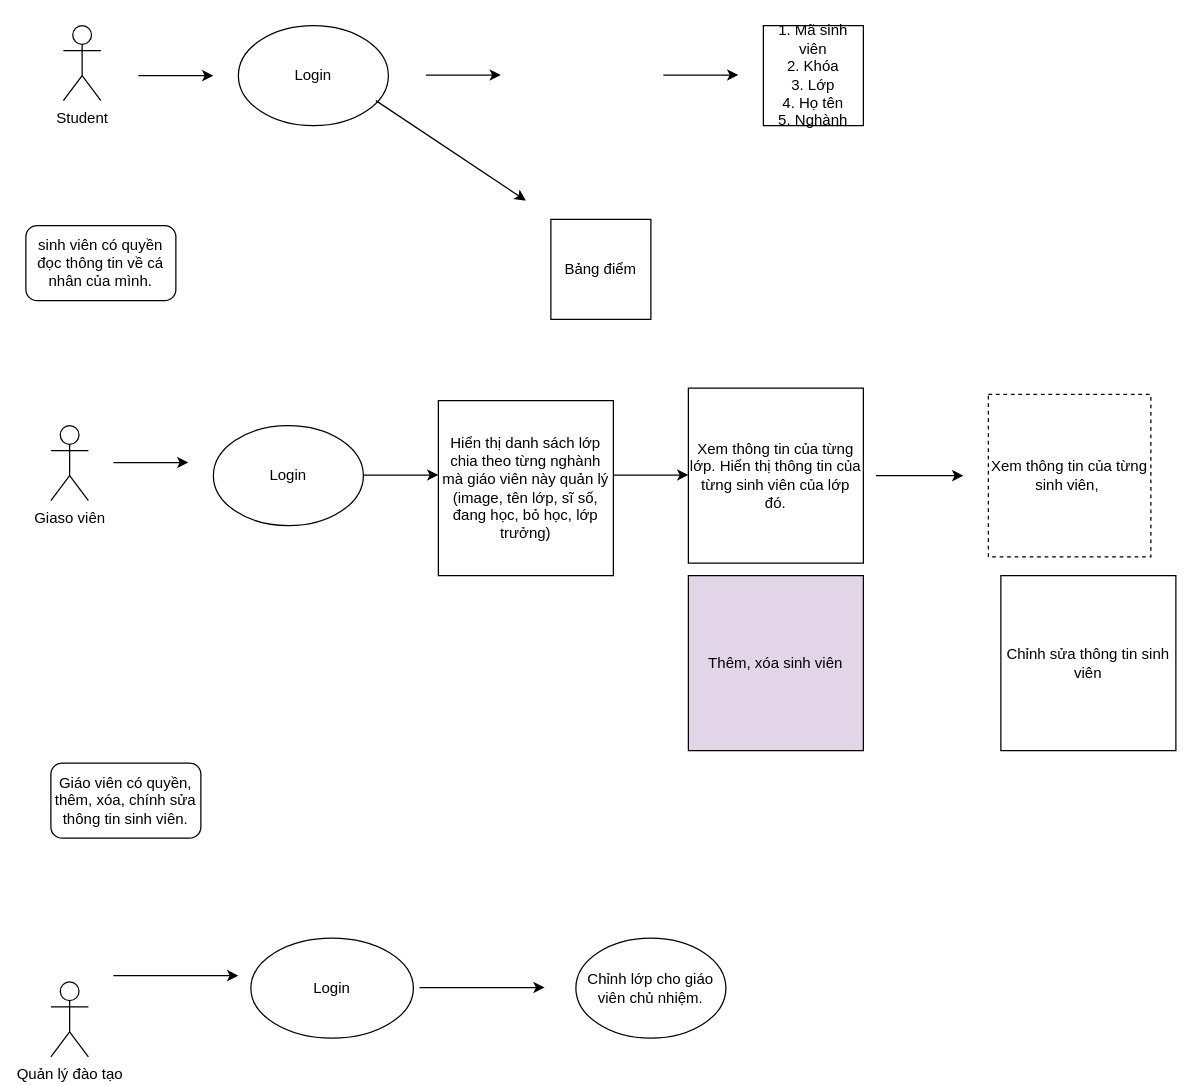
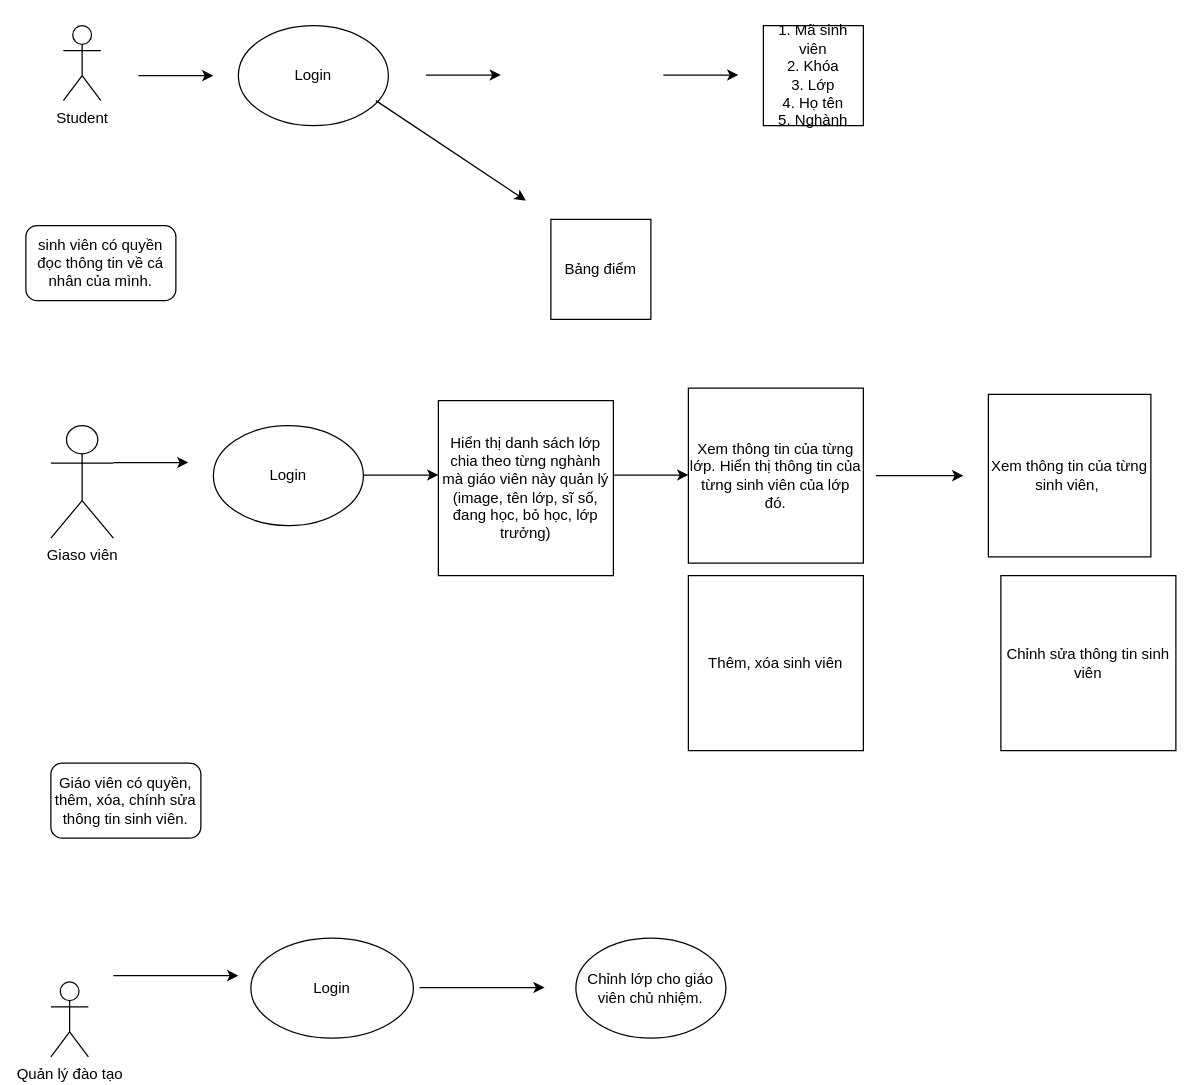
node "Giaso viên": size 38x75 -> 63x113
node "Xem thông tin của từng sinh viên,": style dashed -> solid
node "Thêm, xóa sinh viên": fillcolor #e1d5e7 -> #ffffff
